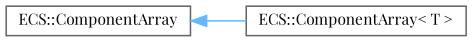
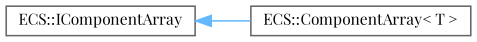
node "ECS::ComponentArray": label "ECS::ComponentArray" -> "ECS::IComponentArray"
